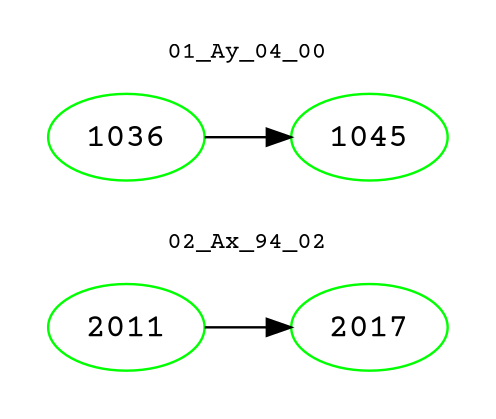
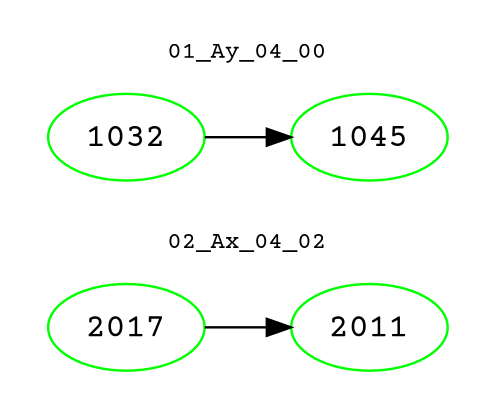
node "1036": label "1036" -> "1032"
cluster "02_Ax_94_02": label "02_Ax_94_02" -> "02_Ax_04_02"
edge "2011" -> "2017": reversed
